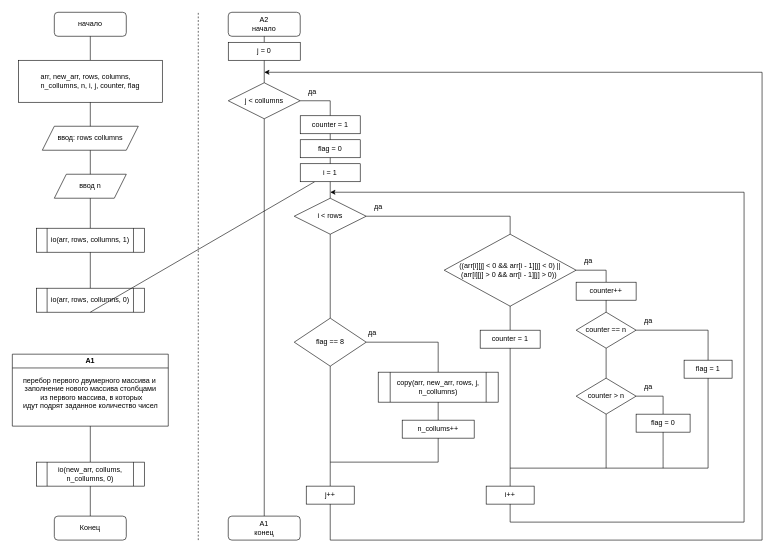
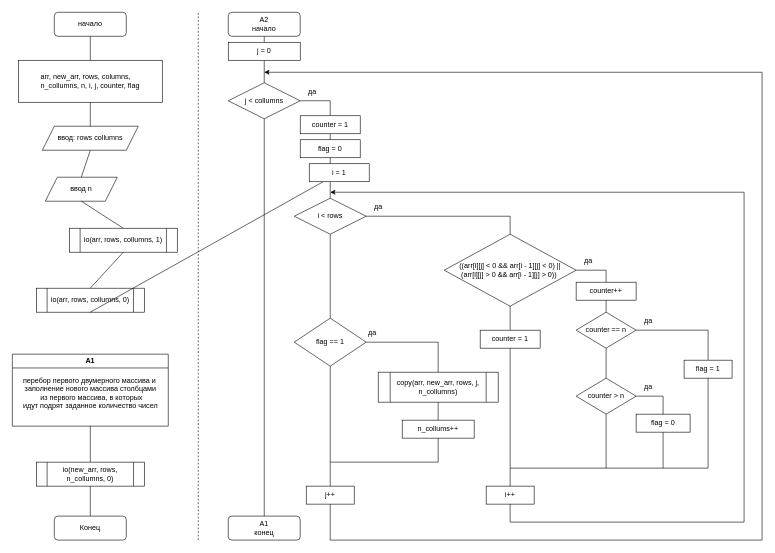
node "i = 1": moved (330, 173) -> (339, 173)
node "ввод n": moved (90, 186) -> (81, 189)
node "io(arr, rows, collumns, 1)": moved (90, 240) -> (123, 240)
node "flag == 8": label "flag == 8" -> "flag == 1"
node "io(new_arr, collums, n_collumns, 0)": label "io(new_arr, collums, n_collumns, 0)" -> "io(new_arr, rows, n_collumns, 0)"
